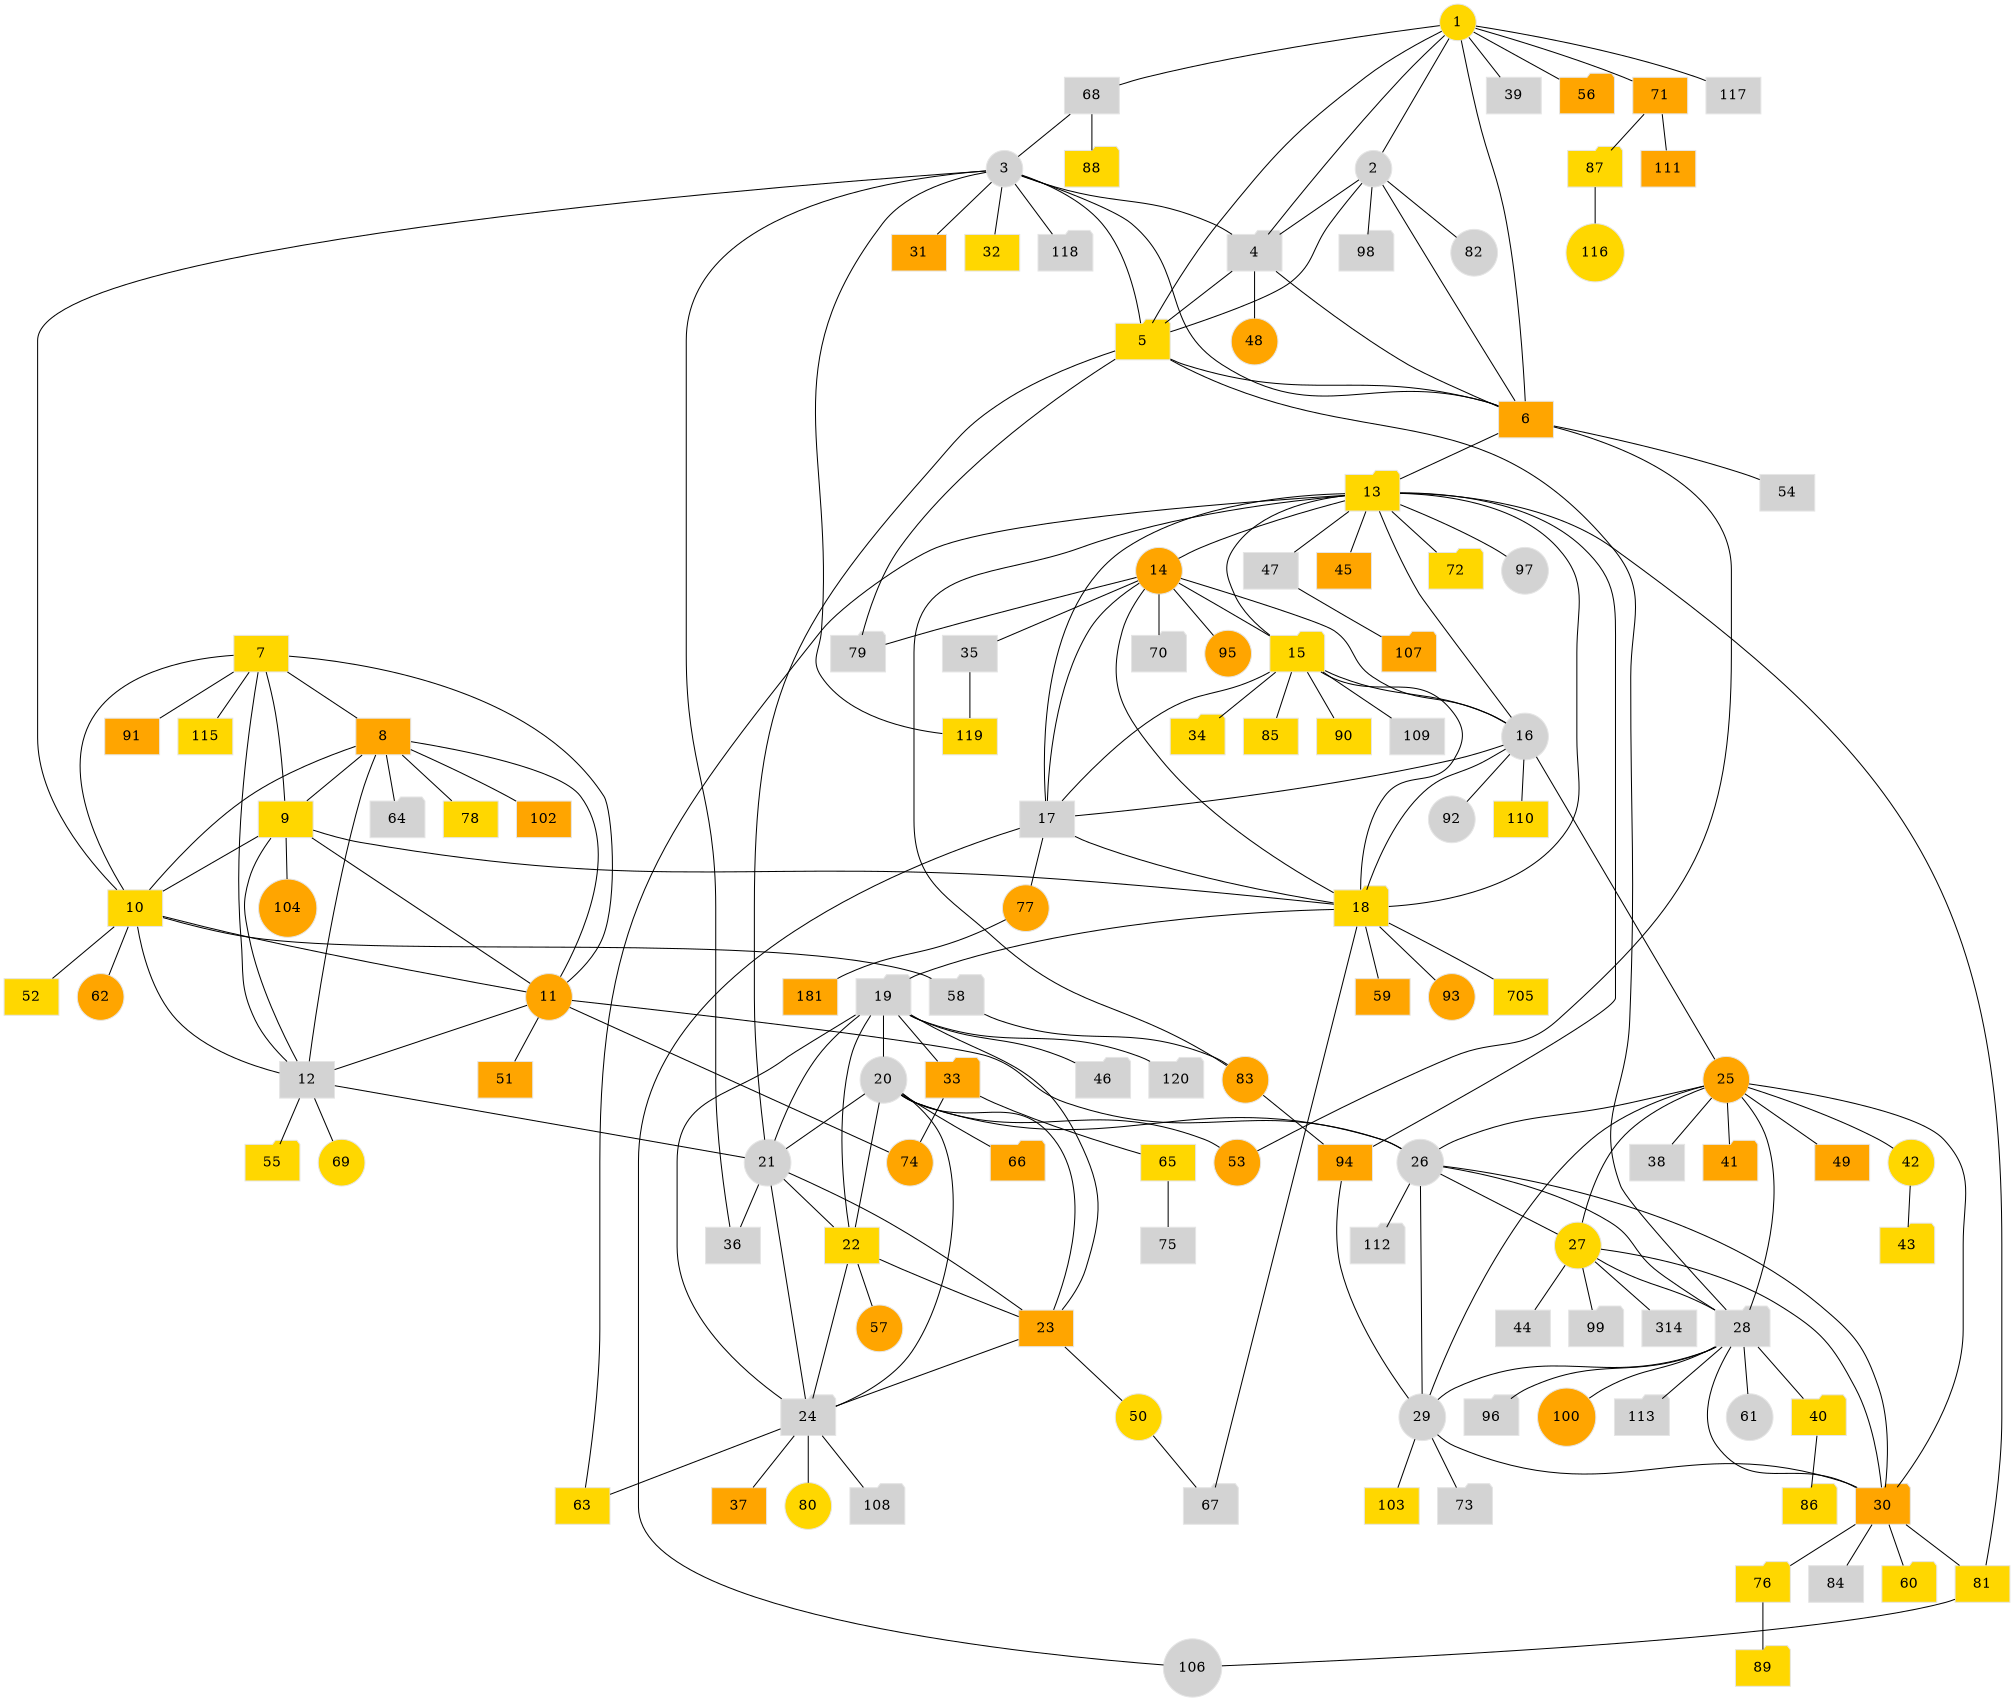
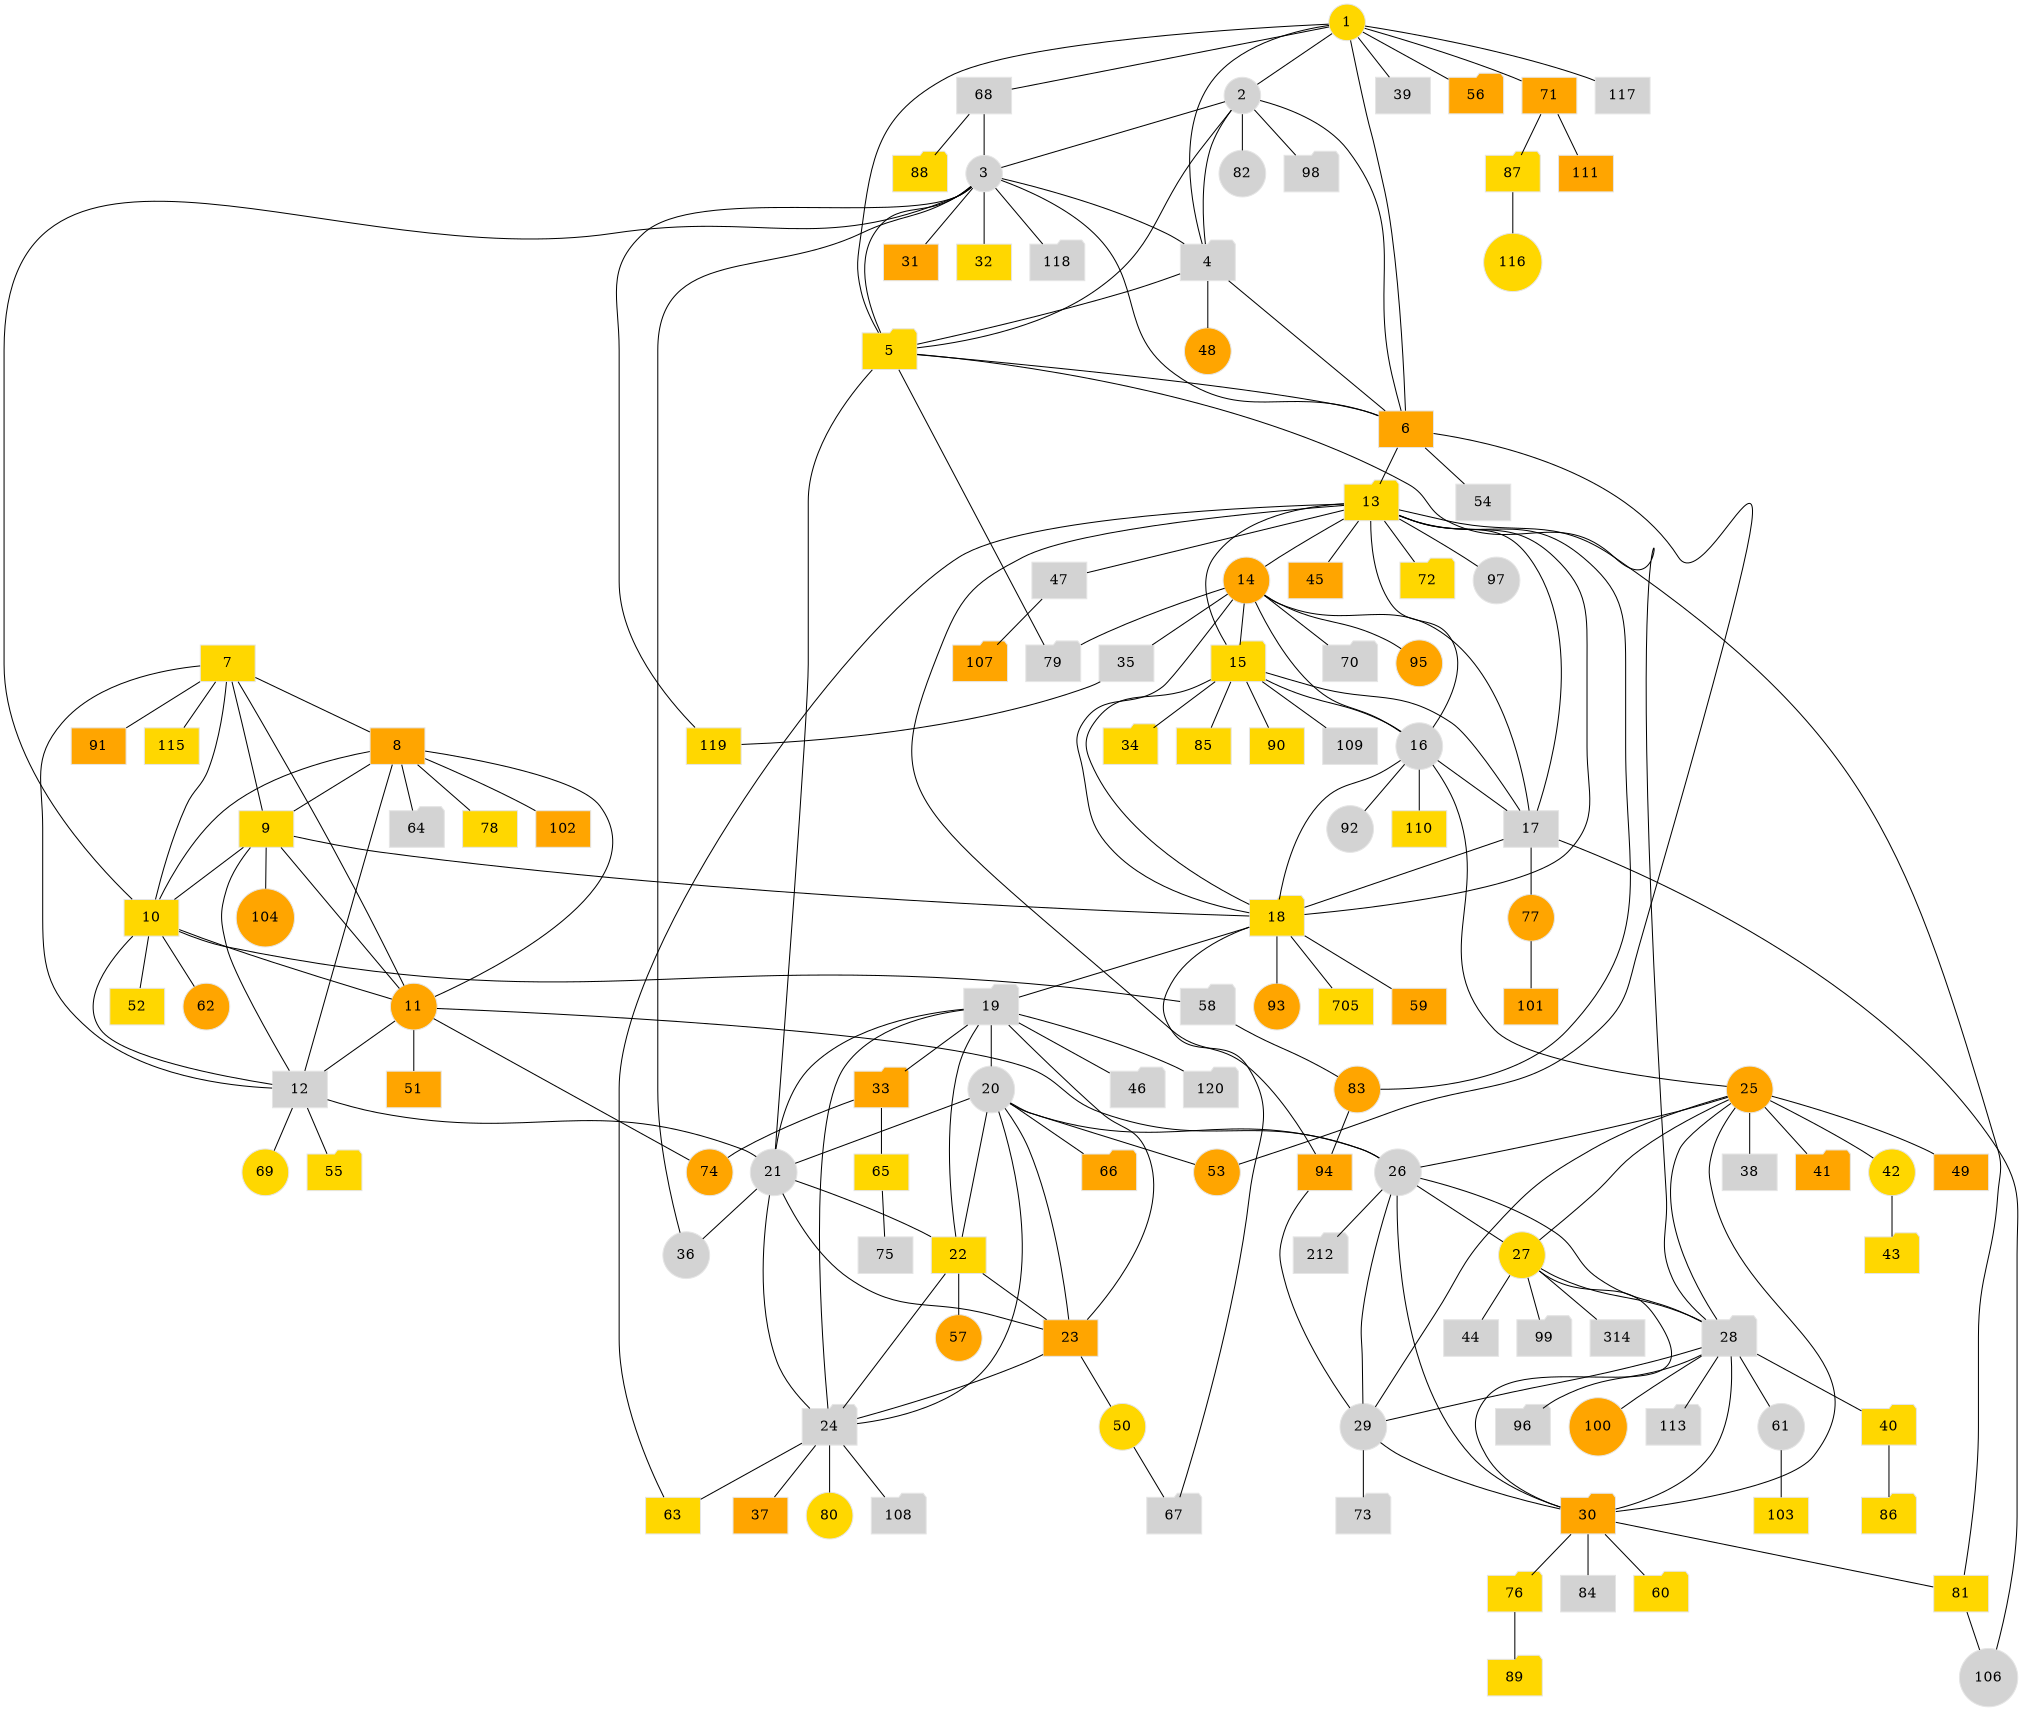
edge "2" -- "3": added
node "181": label "181" -> "101"
node "36": shape box -> circle
node "112": label "112" -> "212"
edge "29" -- "103": now "61" -- "103"
